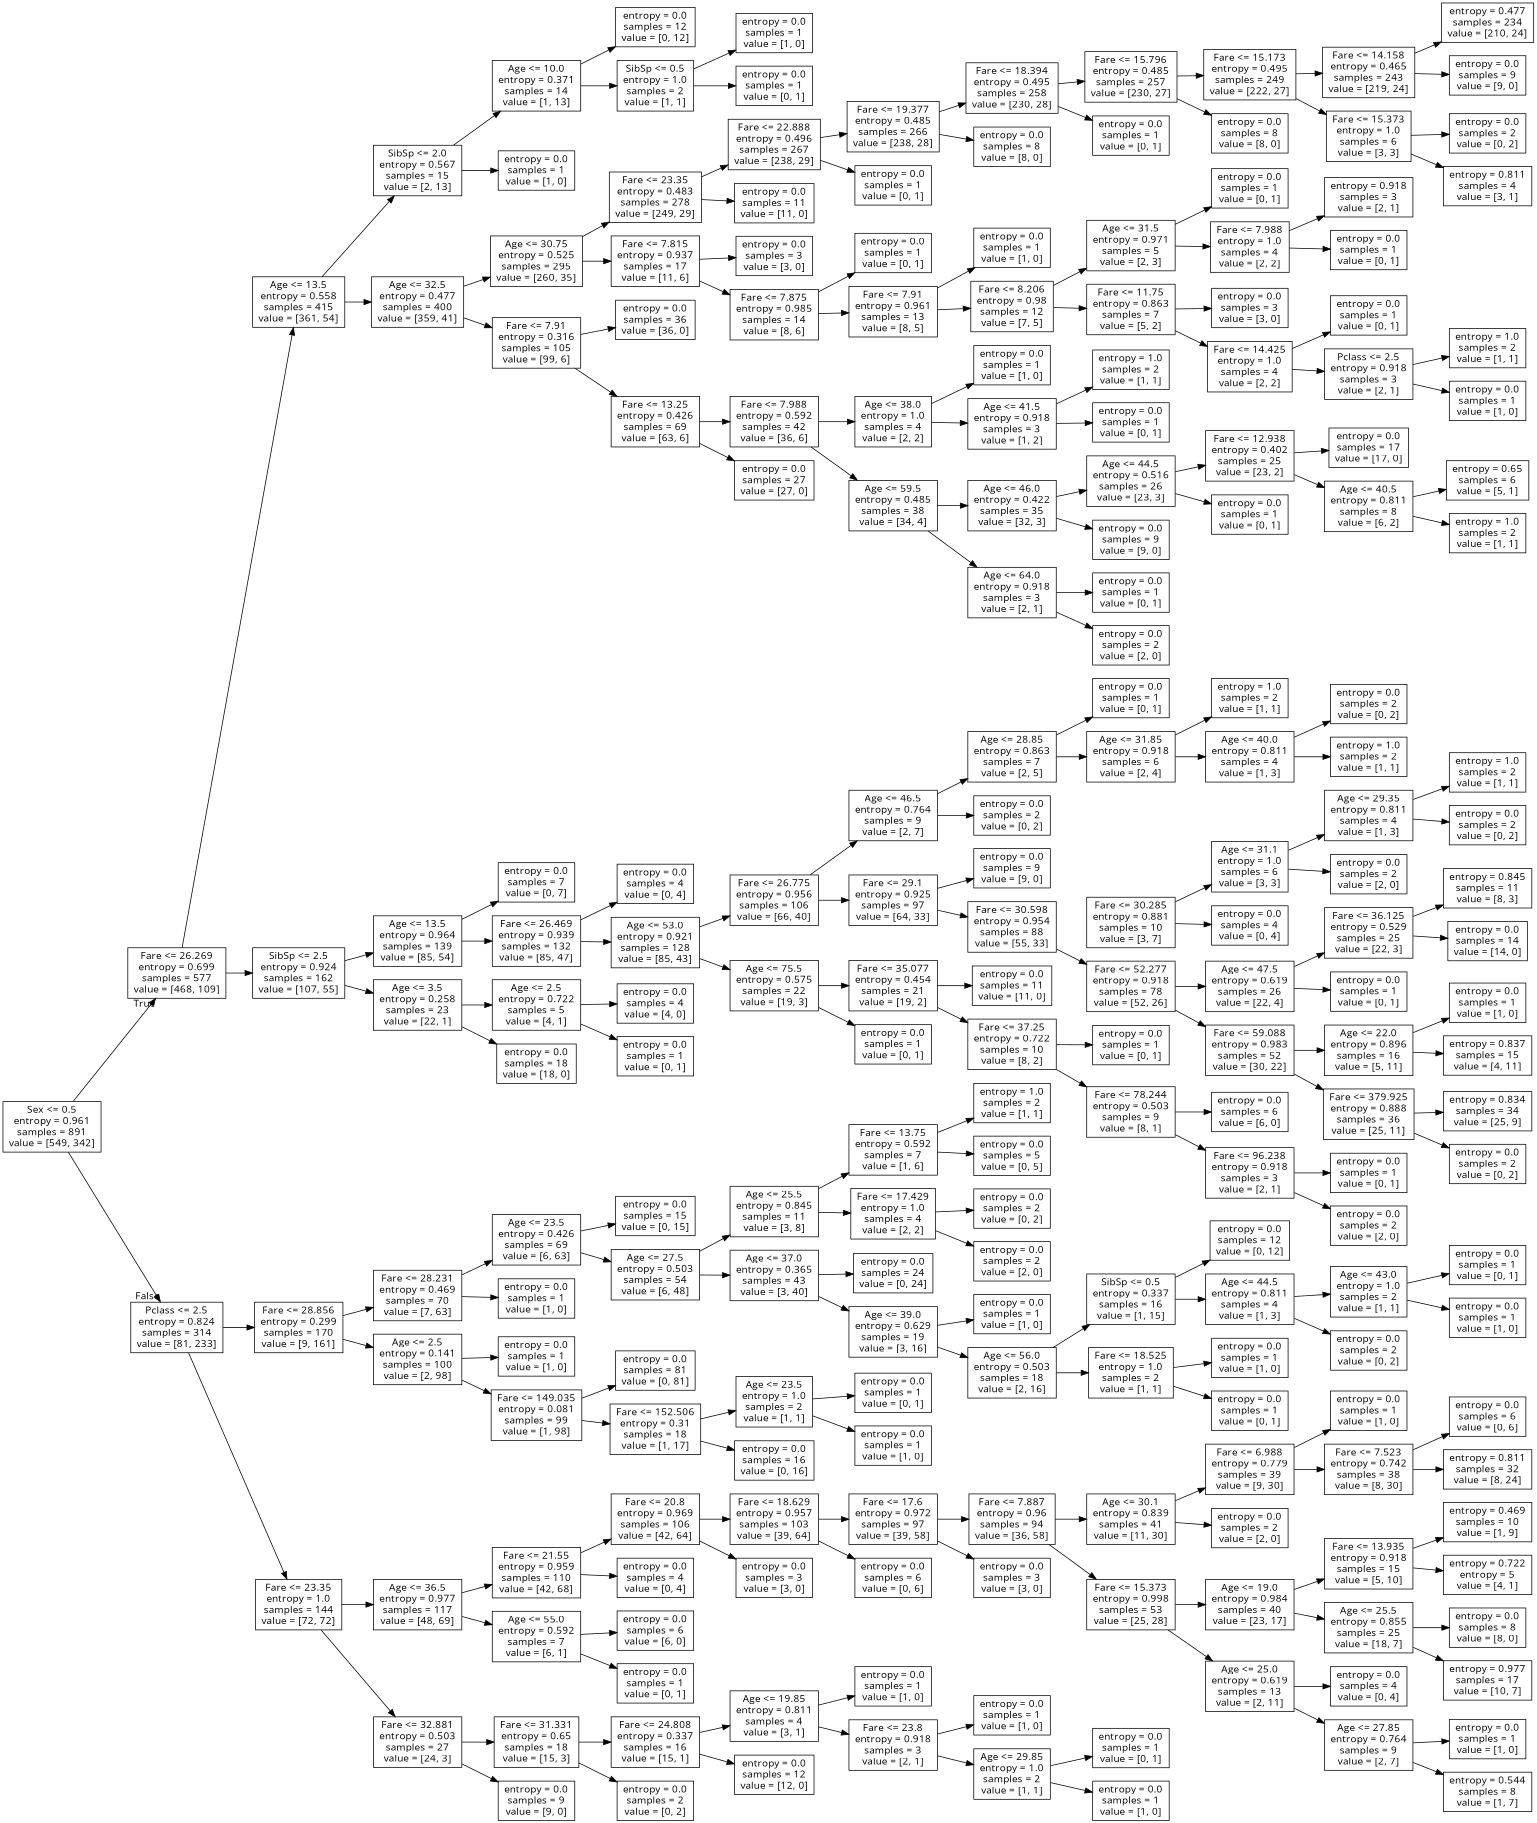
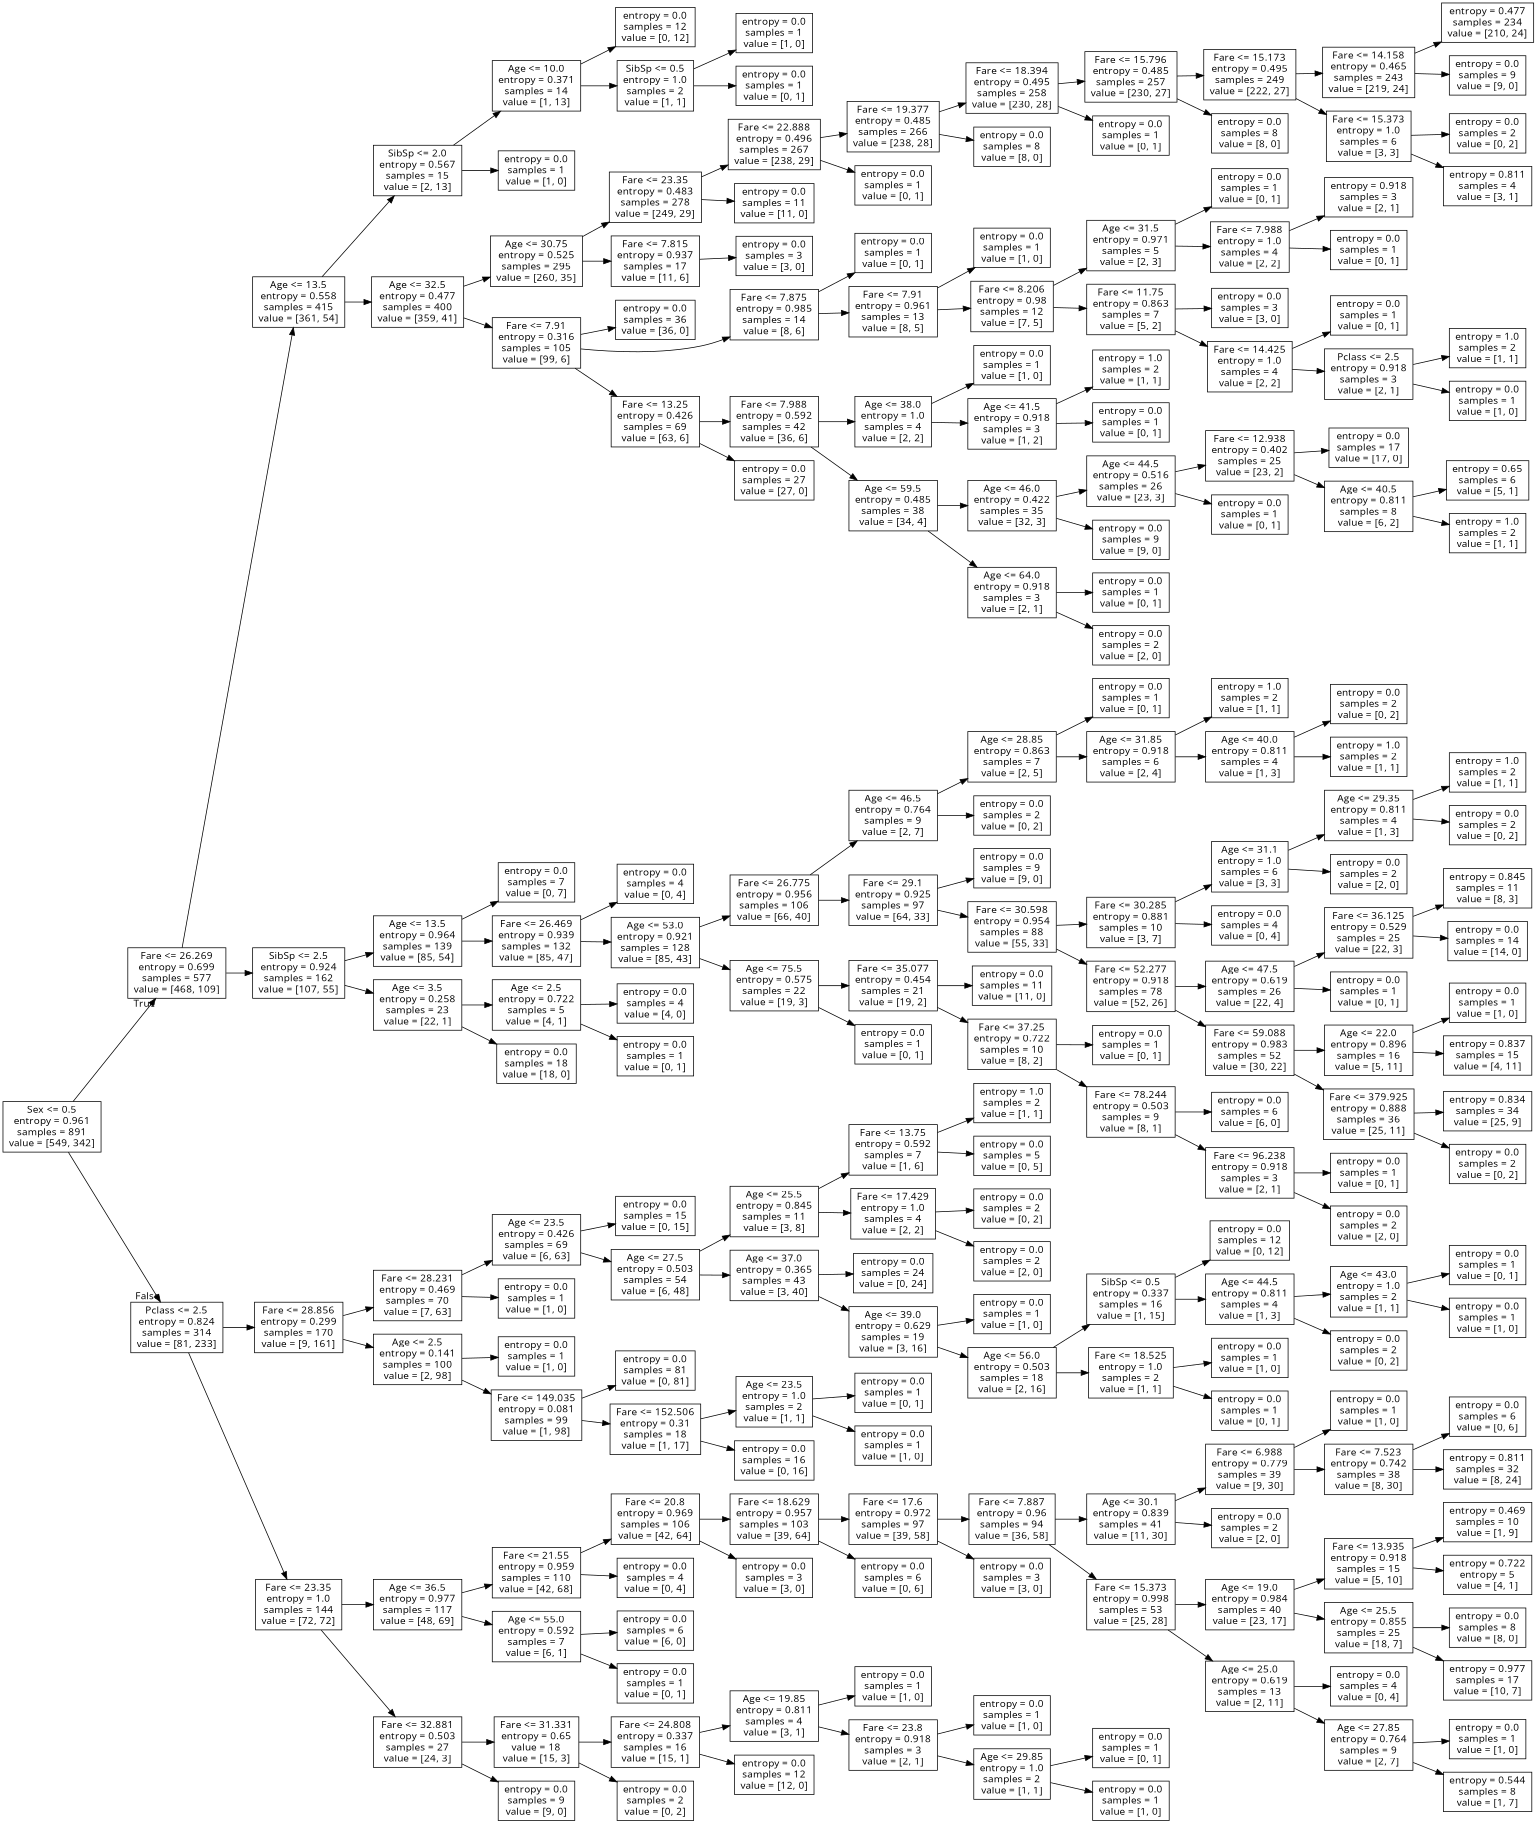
edge "Fare <= 7.815 entropy = 0.937 samples = 17 value = [11, 6]" -> "Fare <= 7.875 entropy = 0.985 samples = 14 value = [8, 6]": now "Fare <= 7.91 entropy = 0.316 samples = 105 value = [99, 6]" -> "Fare <= 7.875 entropy = 0.985 samples = 14 value = [8, 6]"
edge "Fare <= 30.598 entropy = 0.954 samples = 88 value = [55, 33]" -> "Fare <= 30.285 entropy = 0.881 samples = 10 value = [3, 7]": added
node "Fare <= 31.331 entropy = 0.65 samples = 18 value = [15, 3]": label "Fare <= 31.331 entropy = 0.65 samples = 18 value = [15, 3]" -> "Fare <= 31.331 entropy = 0.65 value = 18 value = [15, 3]"
